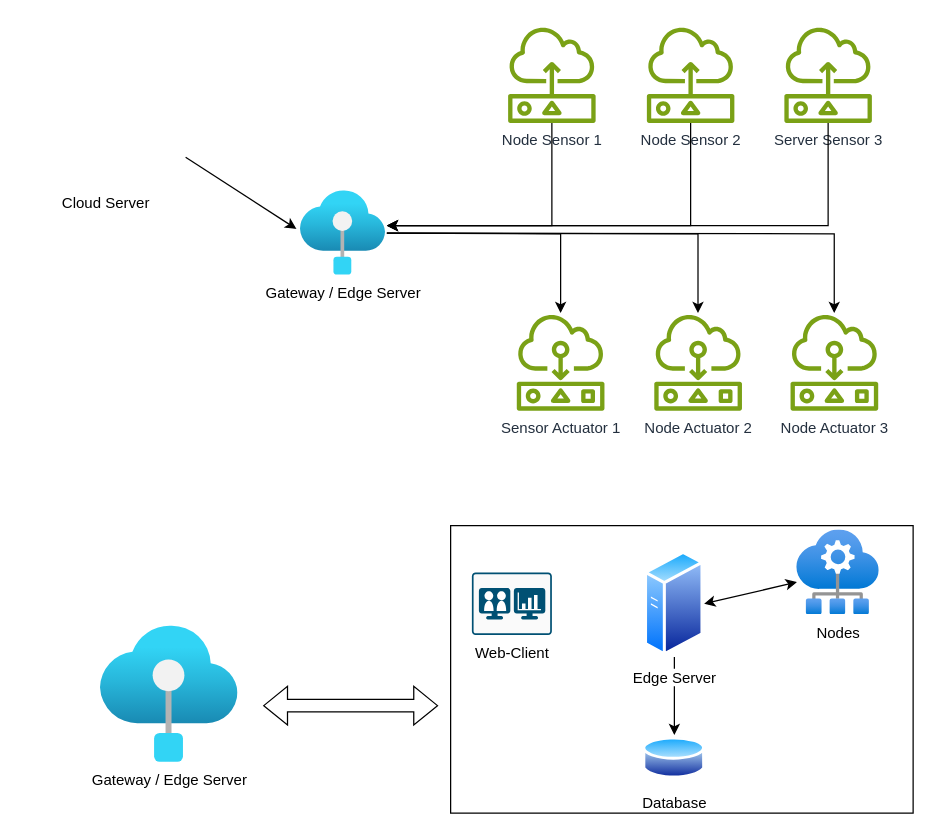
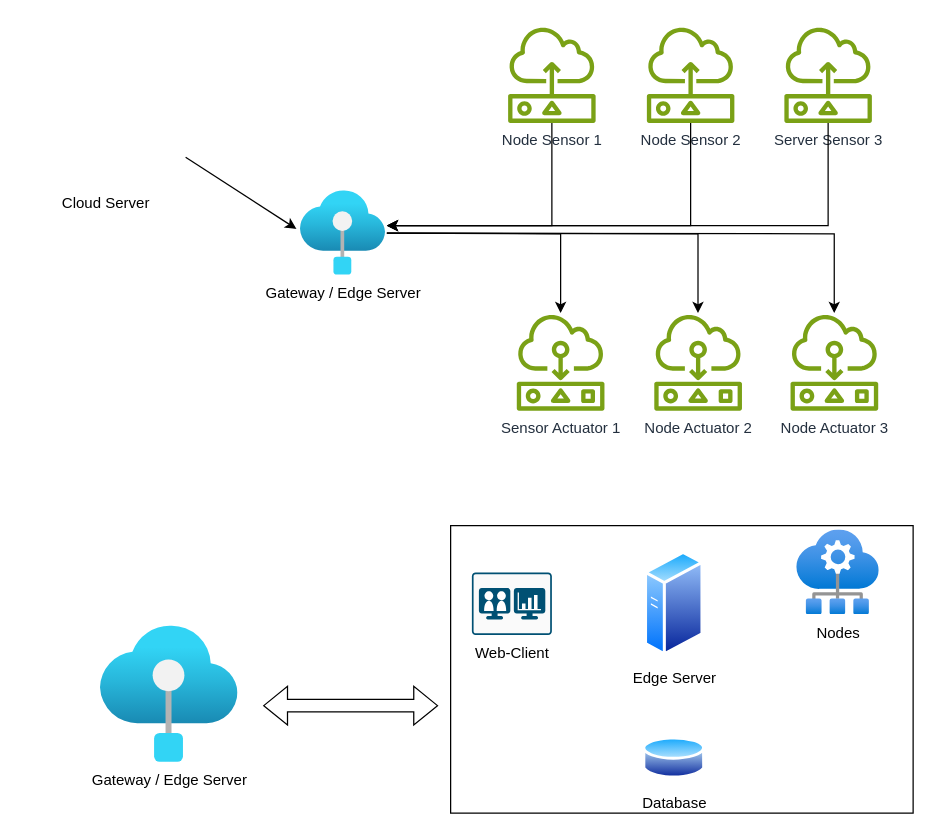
edge "Nodes" -- "Edge Server": removed
edge "Edge Server" -> "Database": removed
